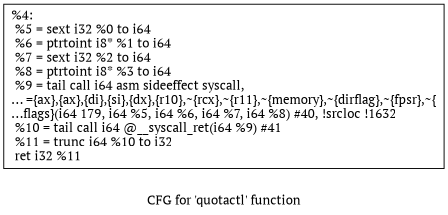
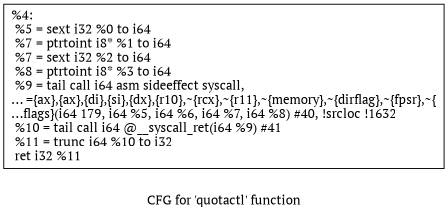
node "%4:": text "%6 = ptrtoint i8* %1 to i64" -> "%7 = ptrtoint i8* %1 to i64"
